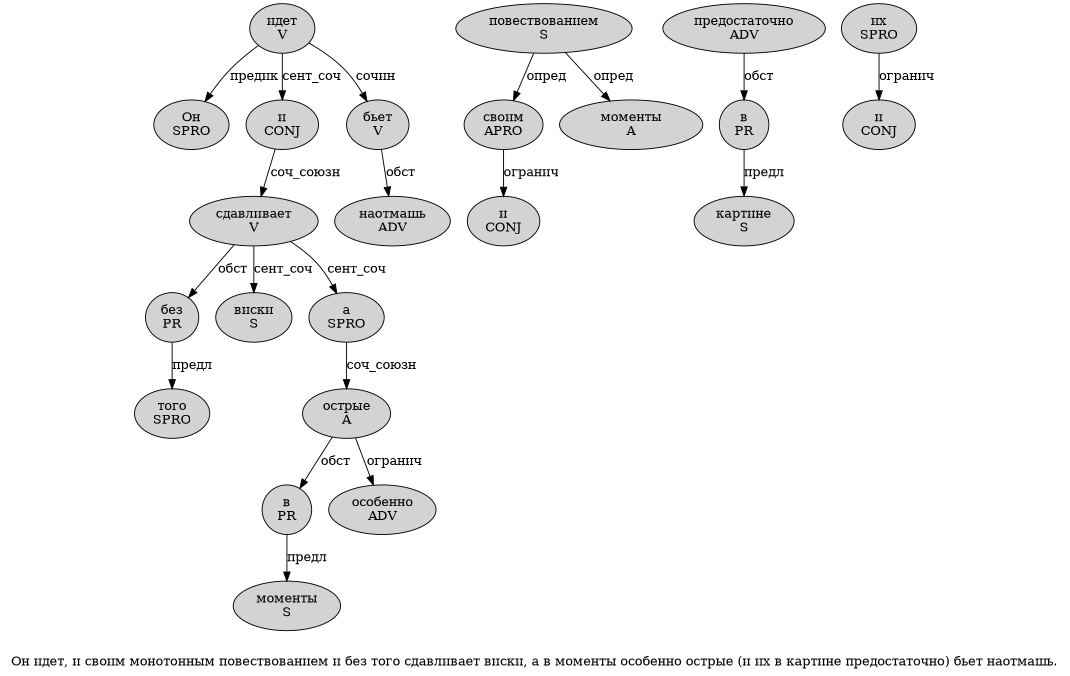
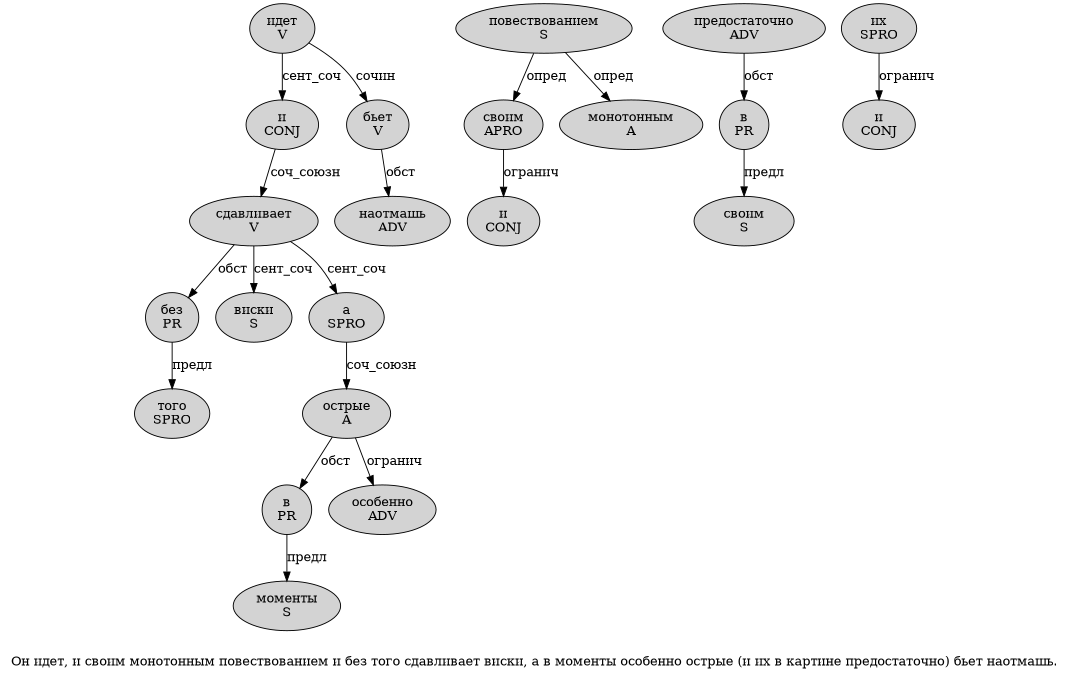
node "Он SPRO": removed
node "моменты A": label "моменты A" -> "монотонным A"
node "картине S": label "картине S" -> "своим S"
